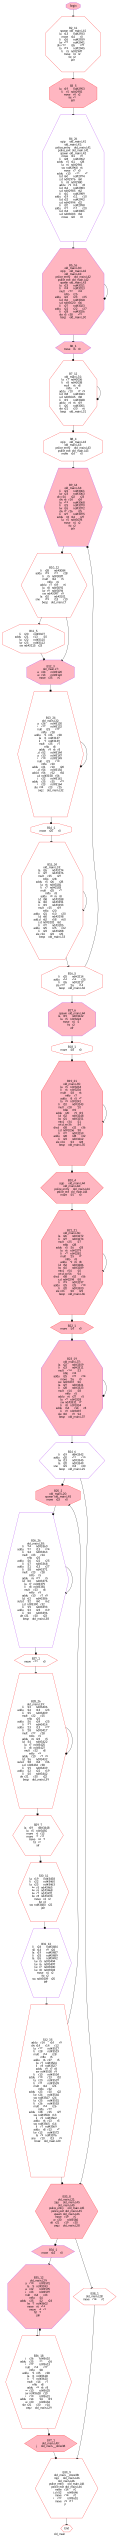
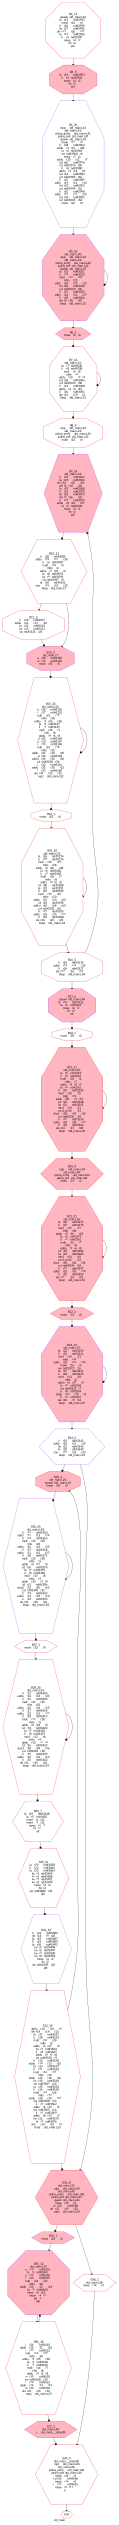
node "Begin": removed
